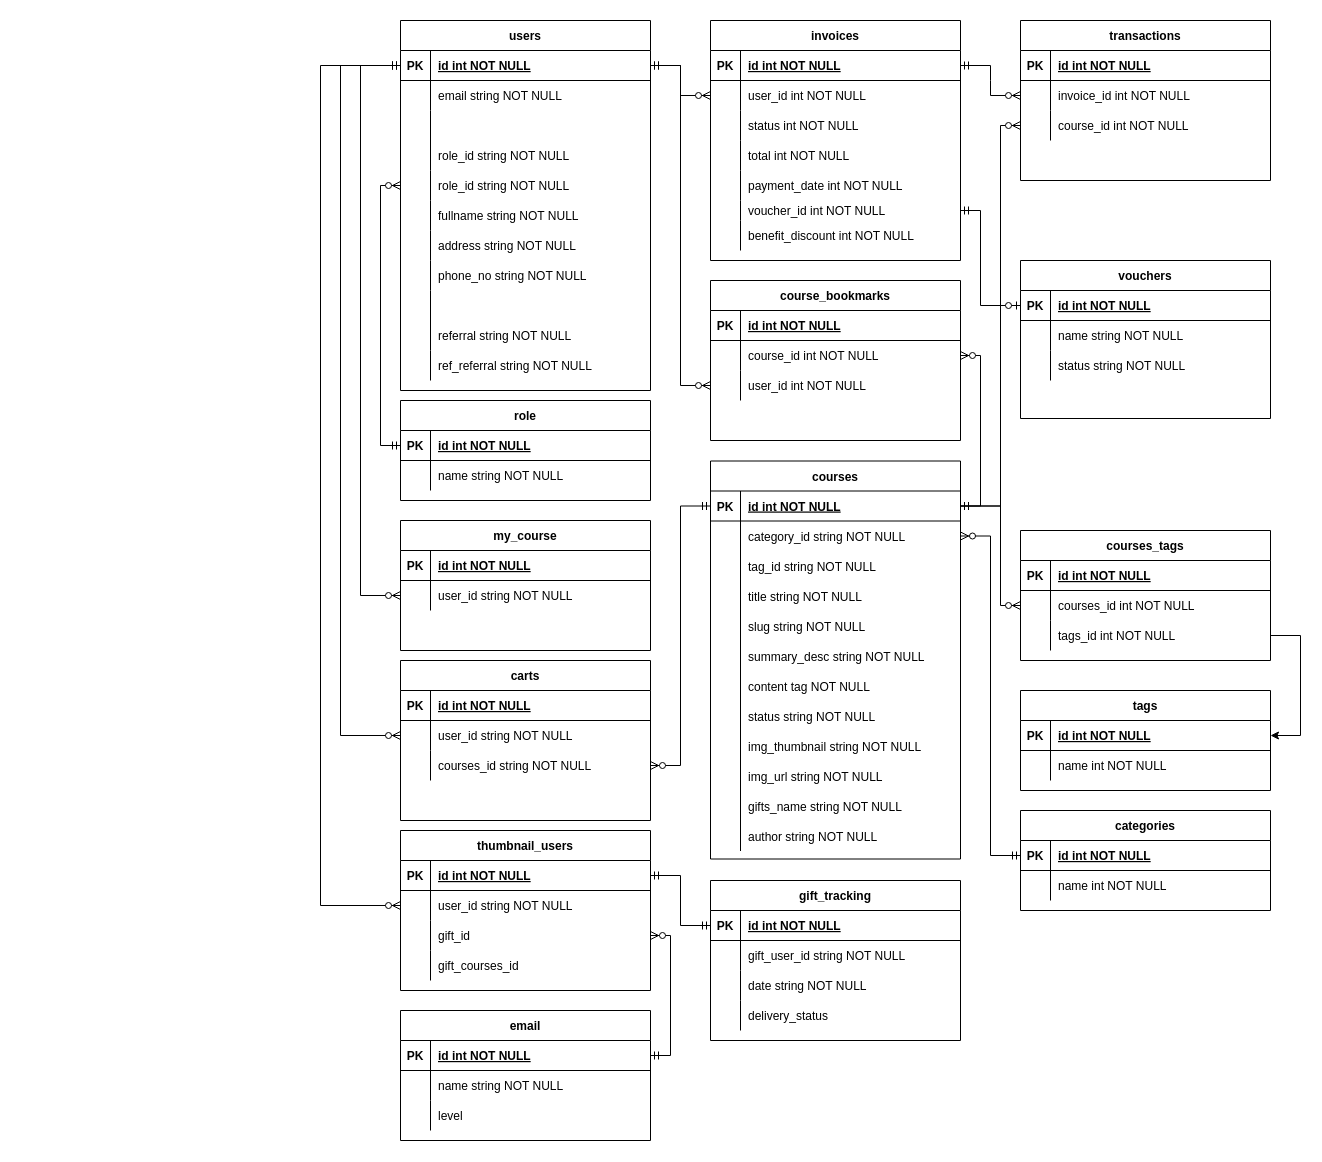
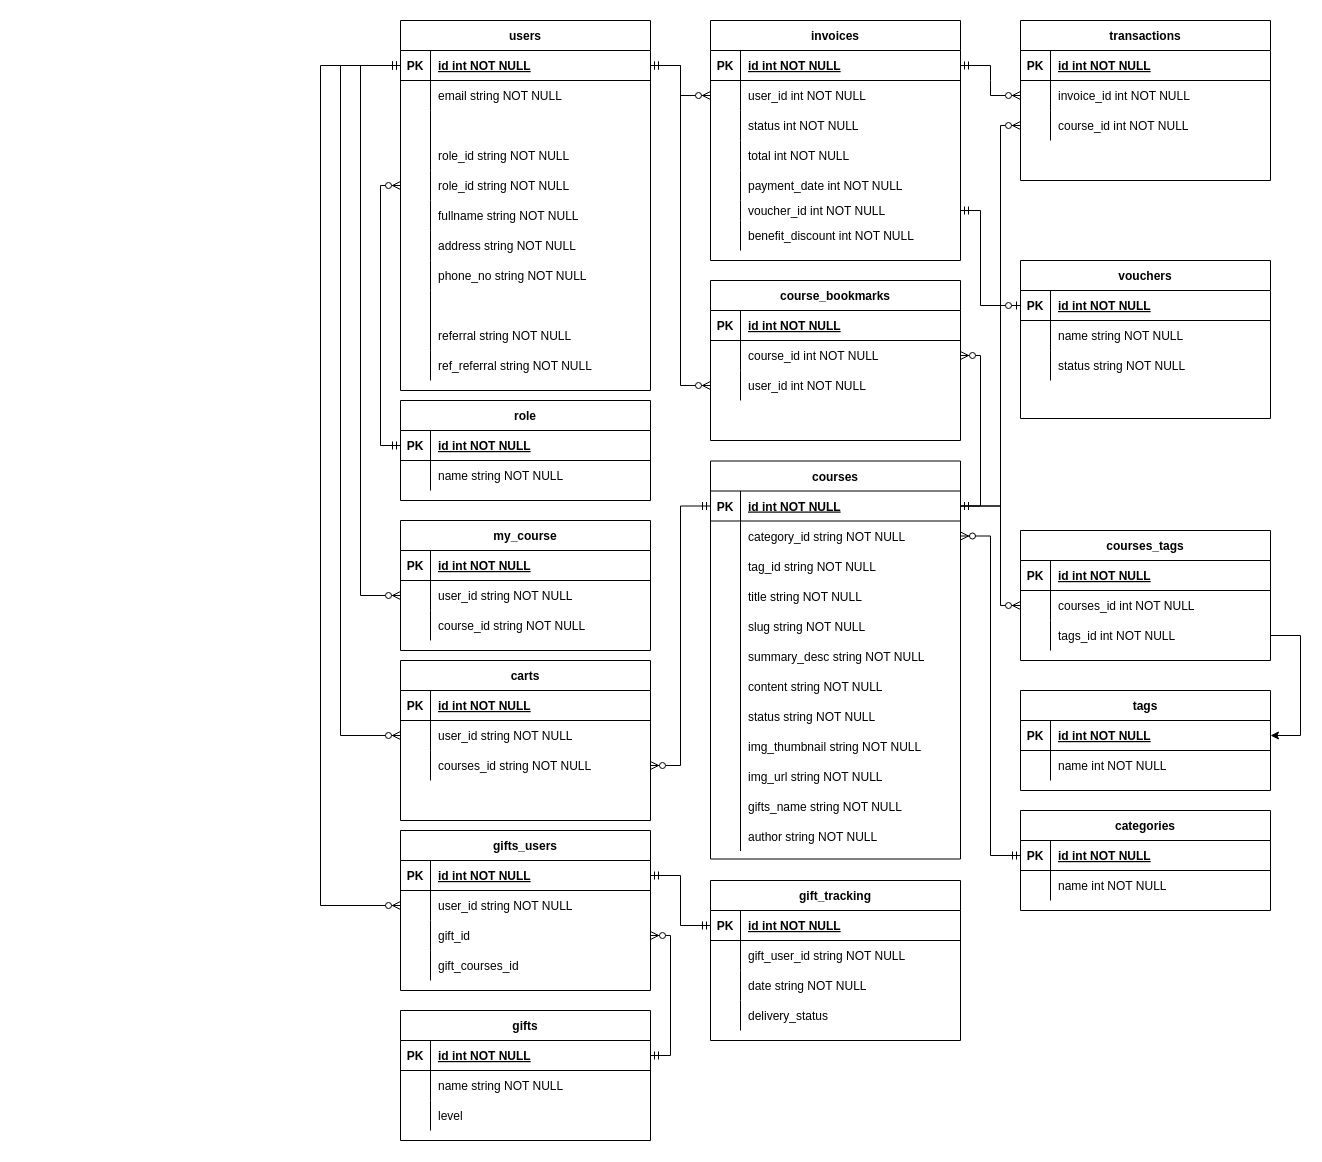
node "course_id string NOT NULL": added
node "content tag NOT NULL": label "content tag NOT NULL" -> "content string NOT NULL"
node "thumbnail_users": label "thumbnail_users" -> "gifts_users"
node "email": label "email" -> "gifts"
